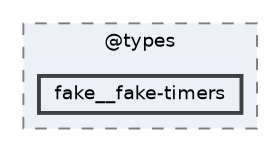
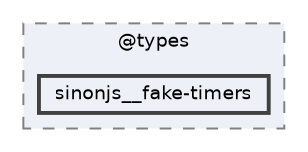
node "fake__fake-timers": label "fake__fake-timers" -> "sinonjs__fake-timers"
